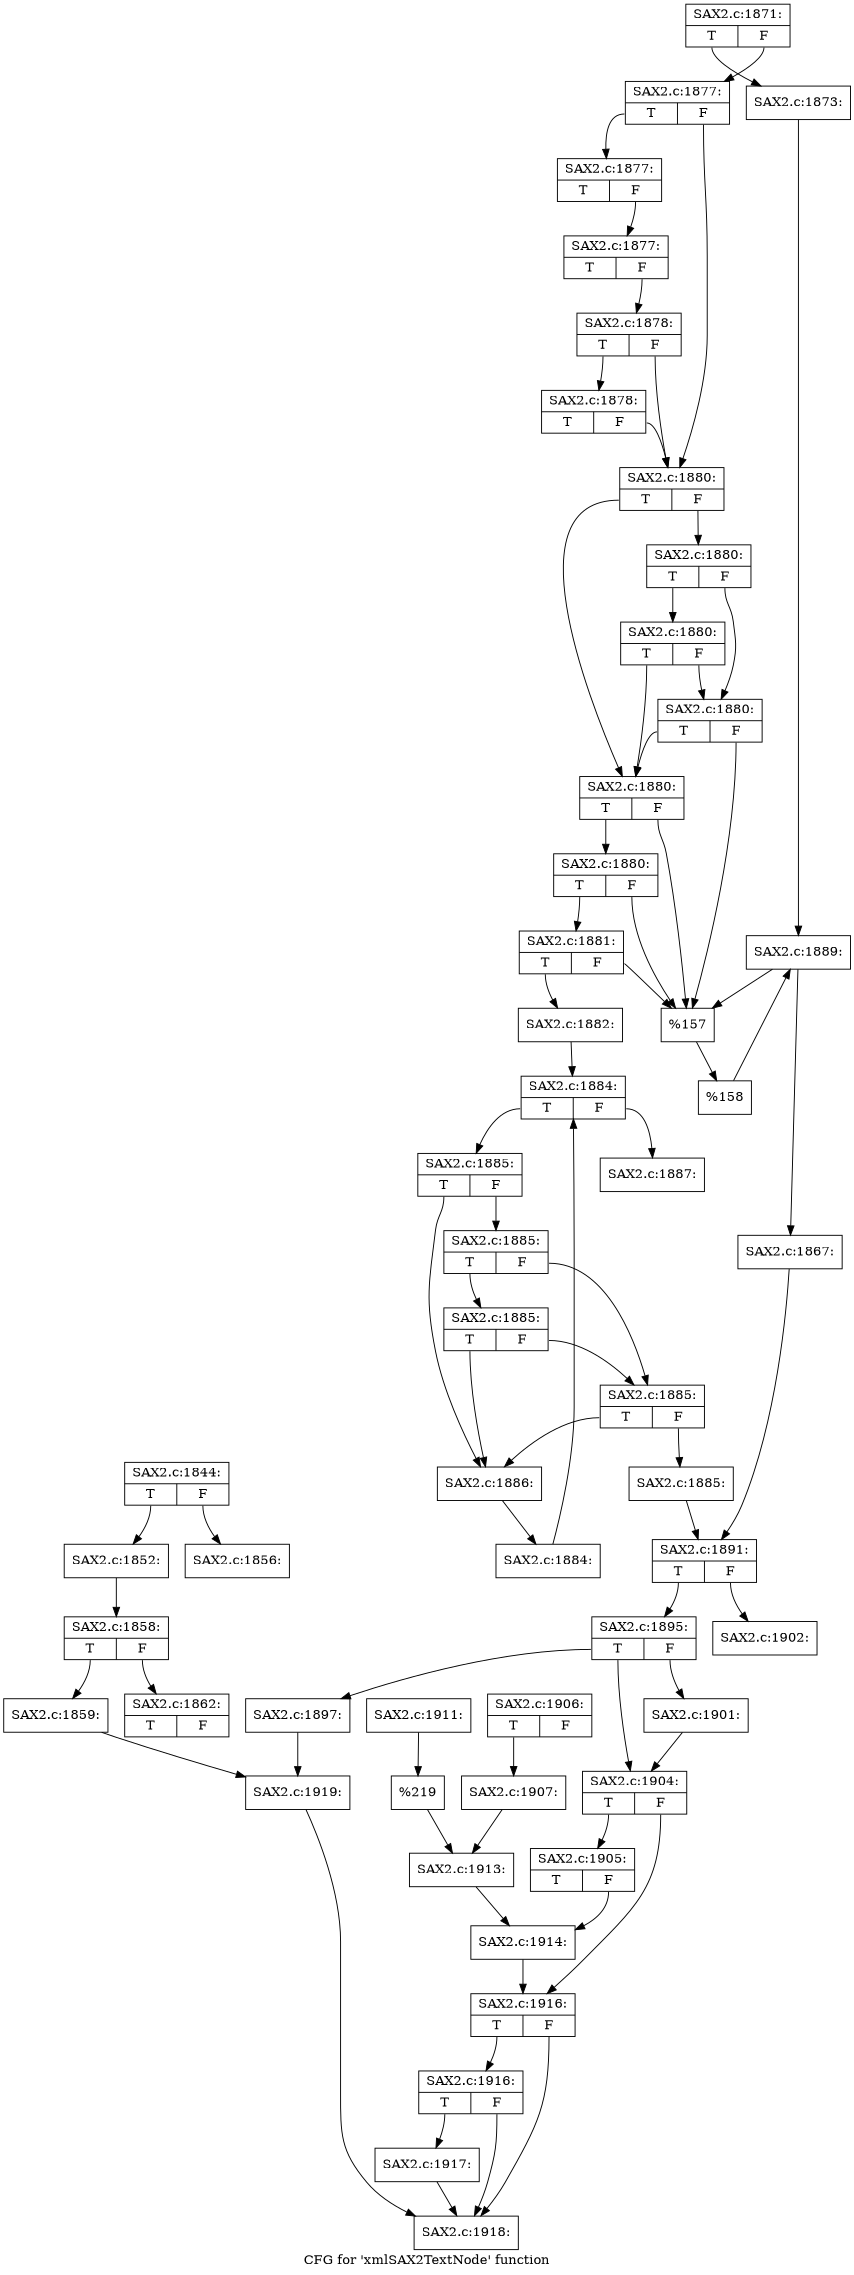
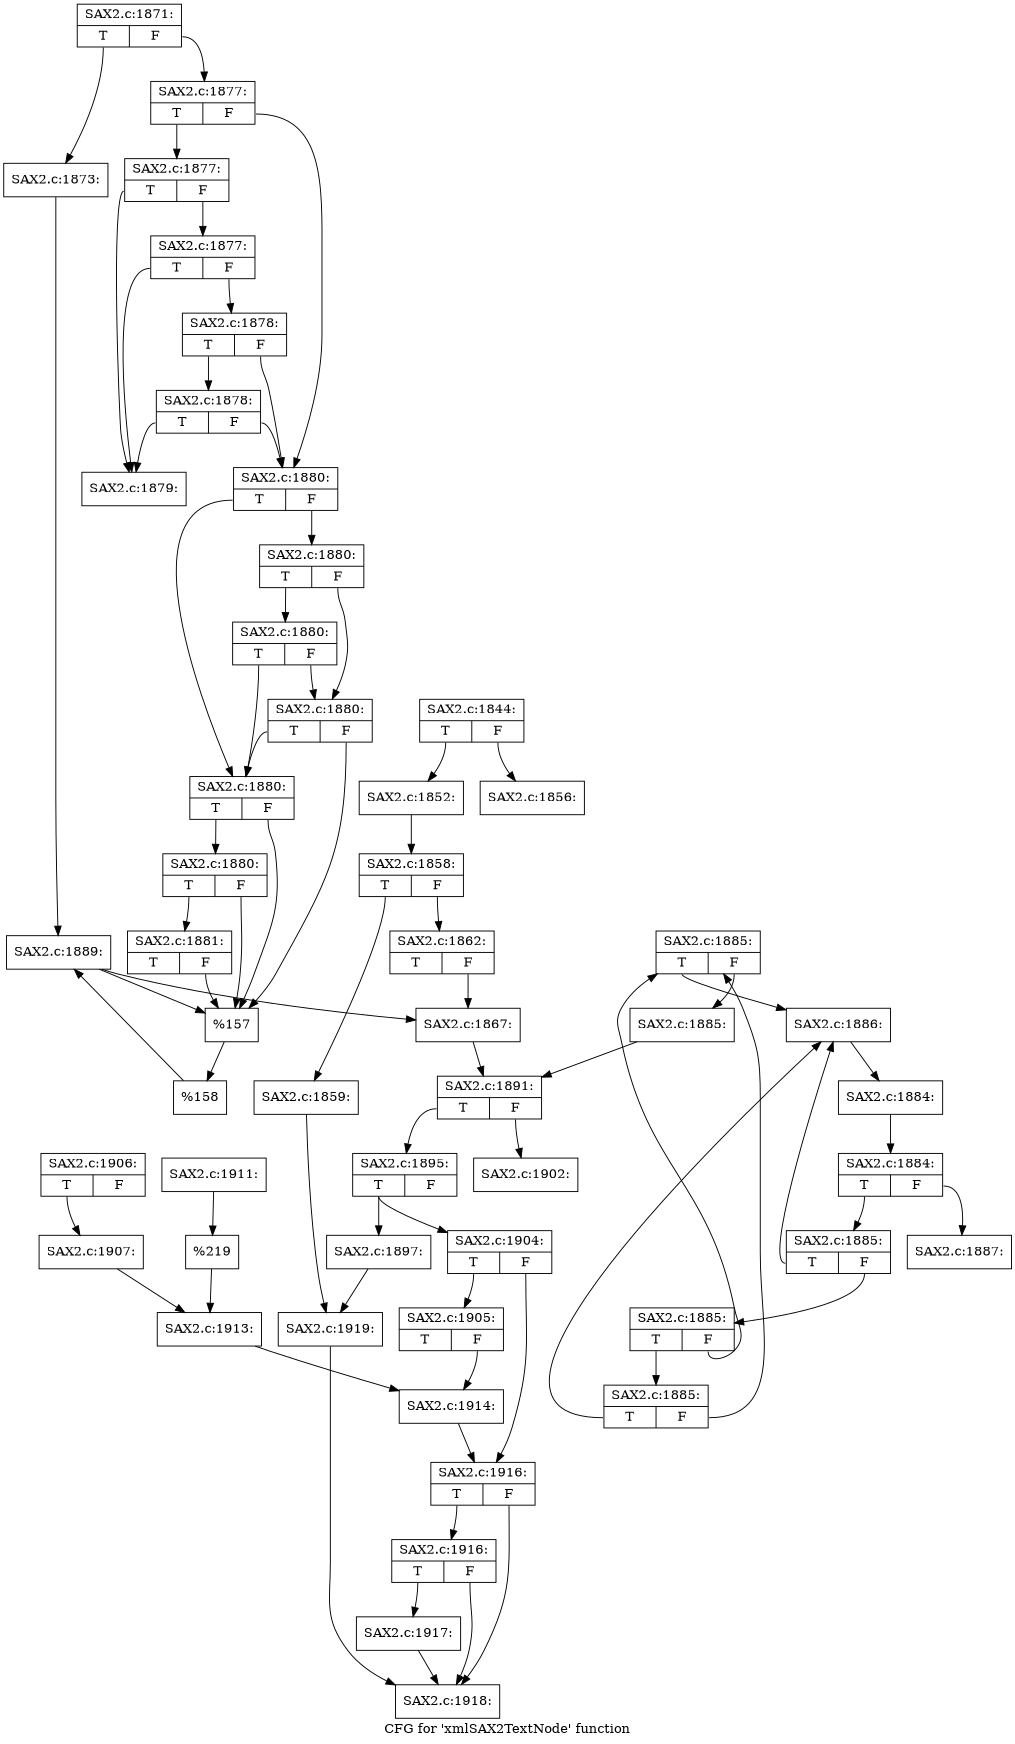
node "SAX2.c:1879:": added
edge "SAX2.c:1862:" -> "SAX2.c:1867:": added
node "SAX2.c:1882:": removed
node "SAX2.c:1901:": removed
